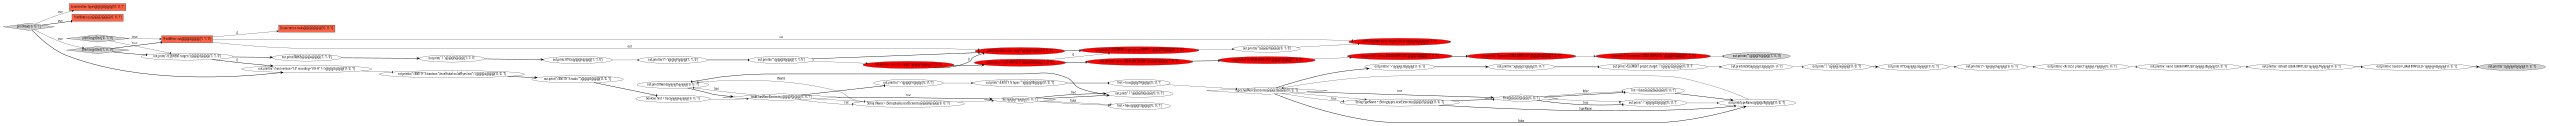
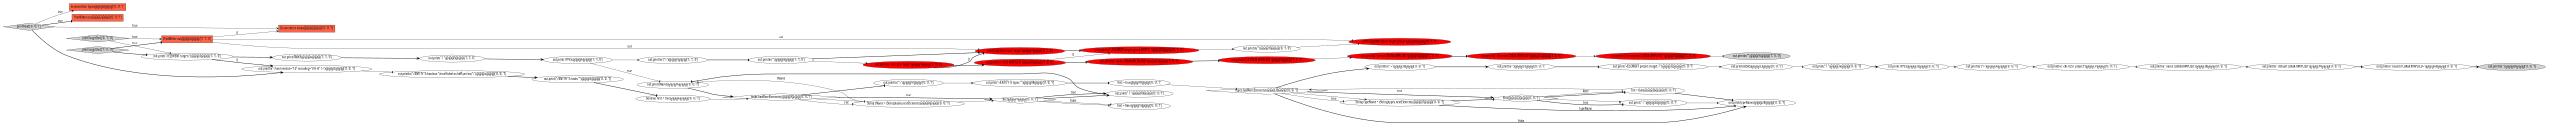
edge "printHead['0', '0', '1']" -> "printTargetDecl['1', '0', '0']": now "printHead['0', '0', '1']" -> "Enumeration tasks@@@2@@@['0', '0', '1']"
edge "out.print(typeName)@@@28@@@['0', '0', '1']" -> "types.hasMoreElements()@@@20@@@['0', '0', '1']": now "first = false@@@26@@@['0', '0', '1']" -> "types.hasMoreElements()@@@20@@@['0', '0', '1']"
edge "tasks.hasMoreElements()@@@7@@@['0', '0', '1']" -> "out.print(tName)@@@15@@@['0', '0', '1']": now "out.print(TYPES)@@@6@@@['1', '1', '0']" -> "out.print(tName)@@@15@@@['0', '0', '1']"
edge "first = false@@@26@@@['0', '0', '1']" -> "out.print(typeName)@@@28@@@['0', '0', '1']": arrowhead vee -> tee
